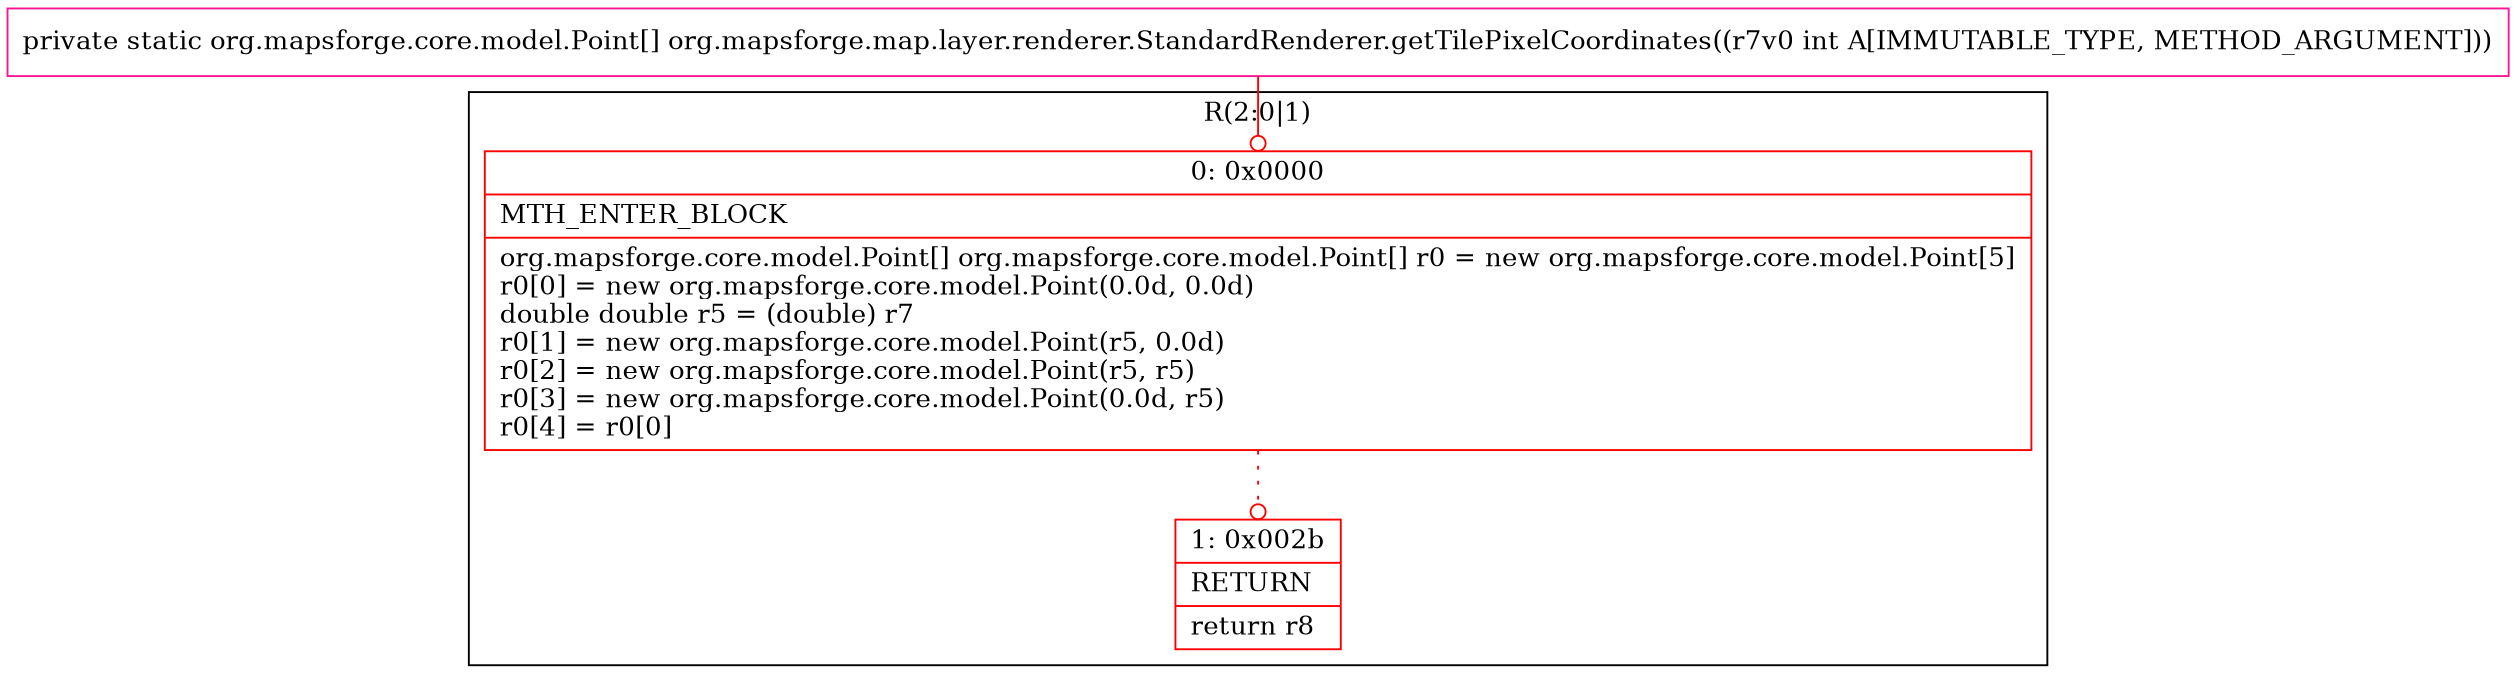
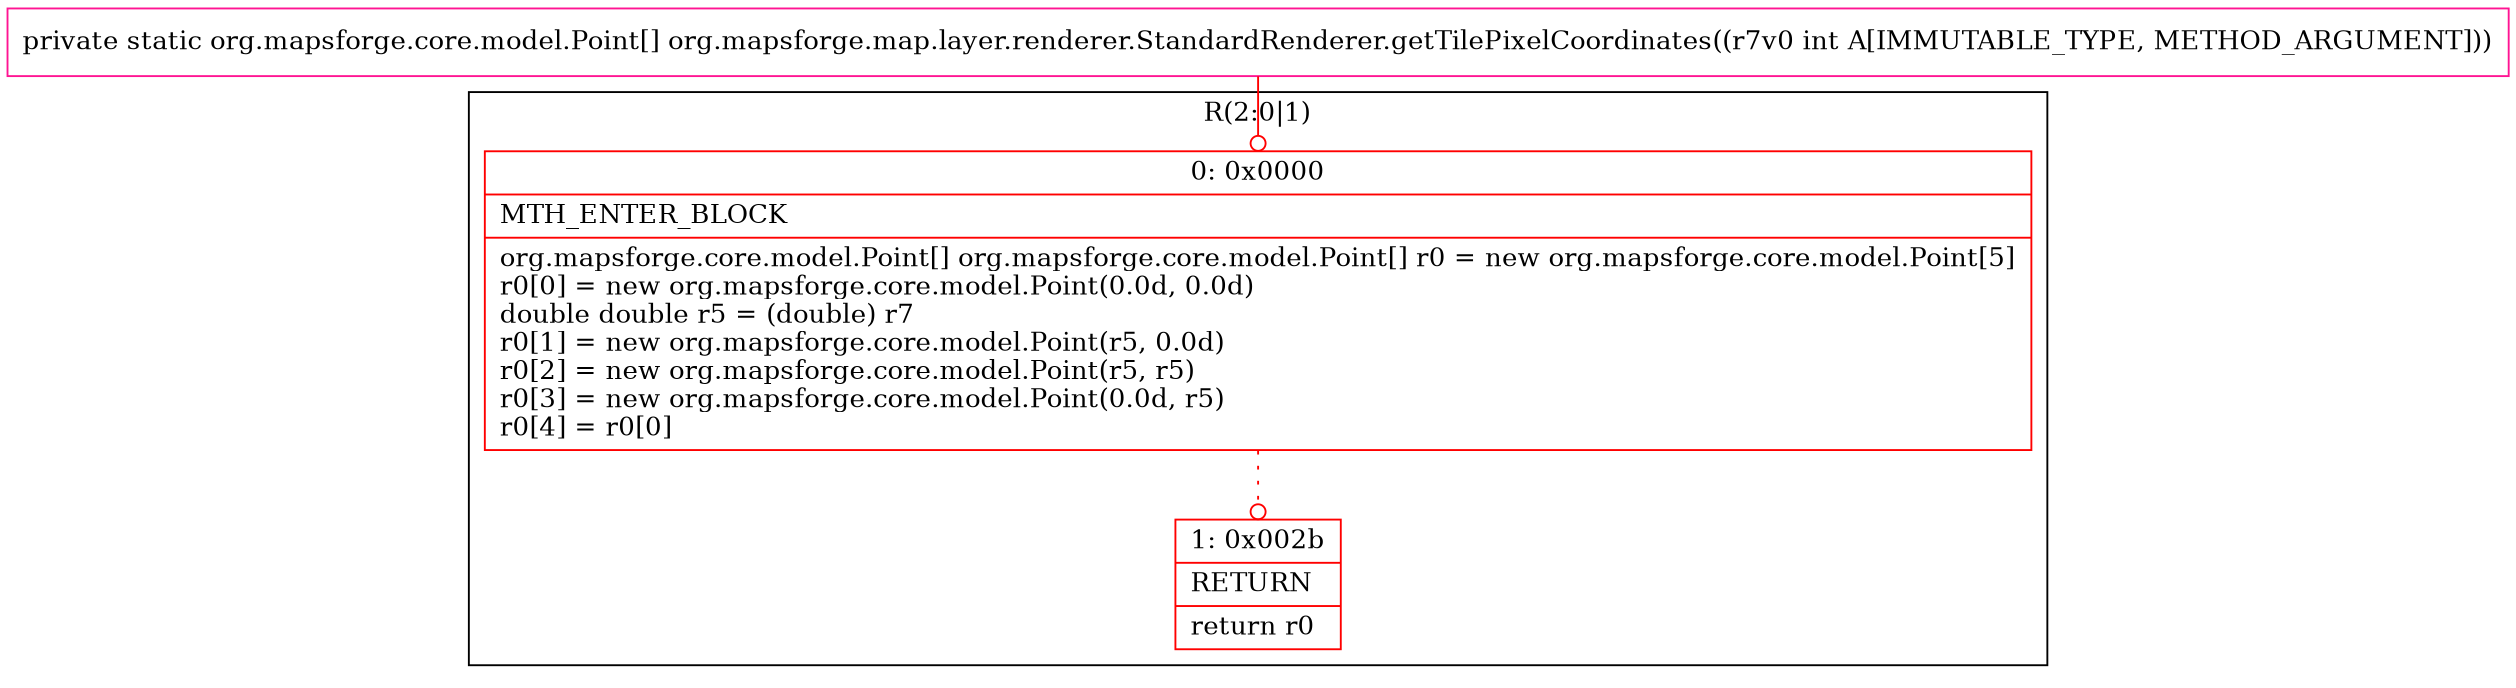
node "1: 0x002b": text "return r8" -> "return r0"
